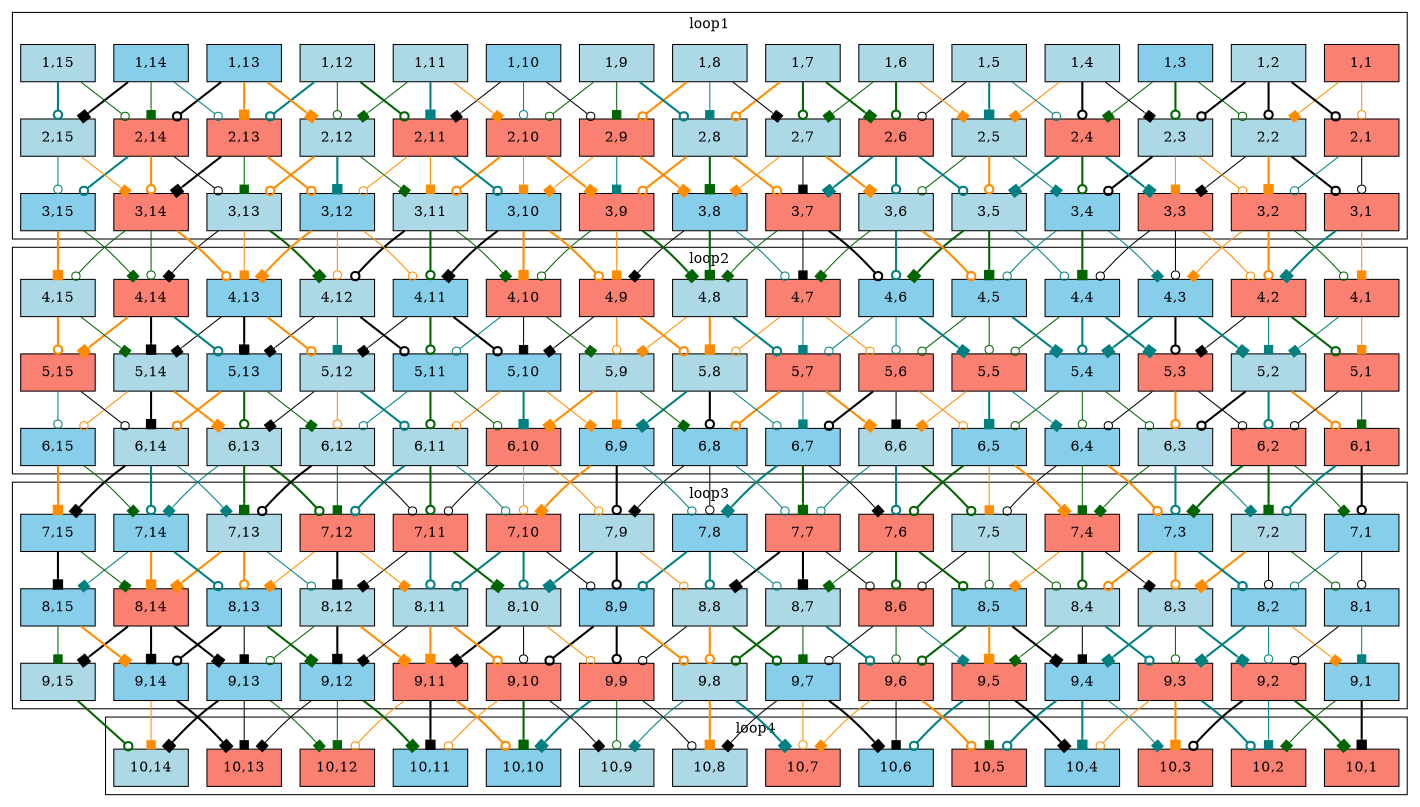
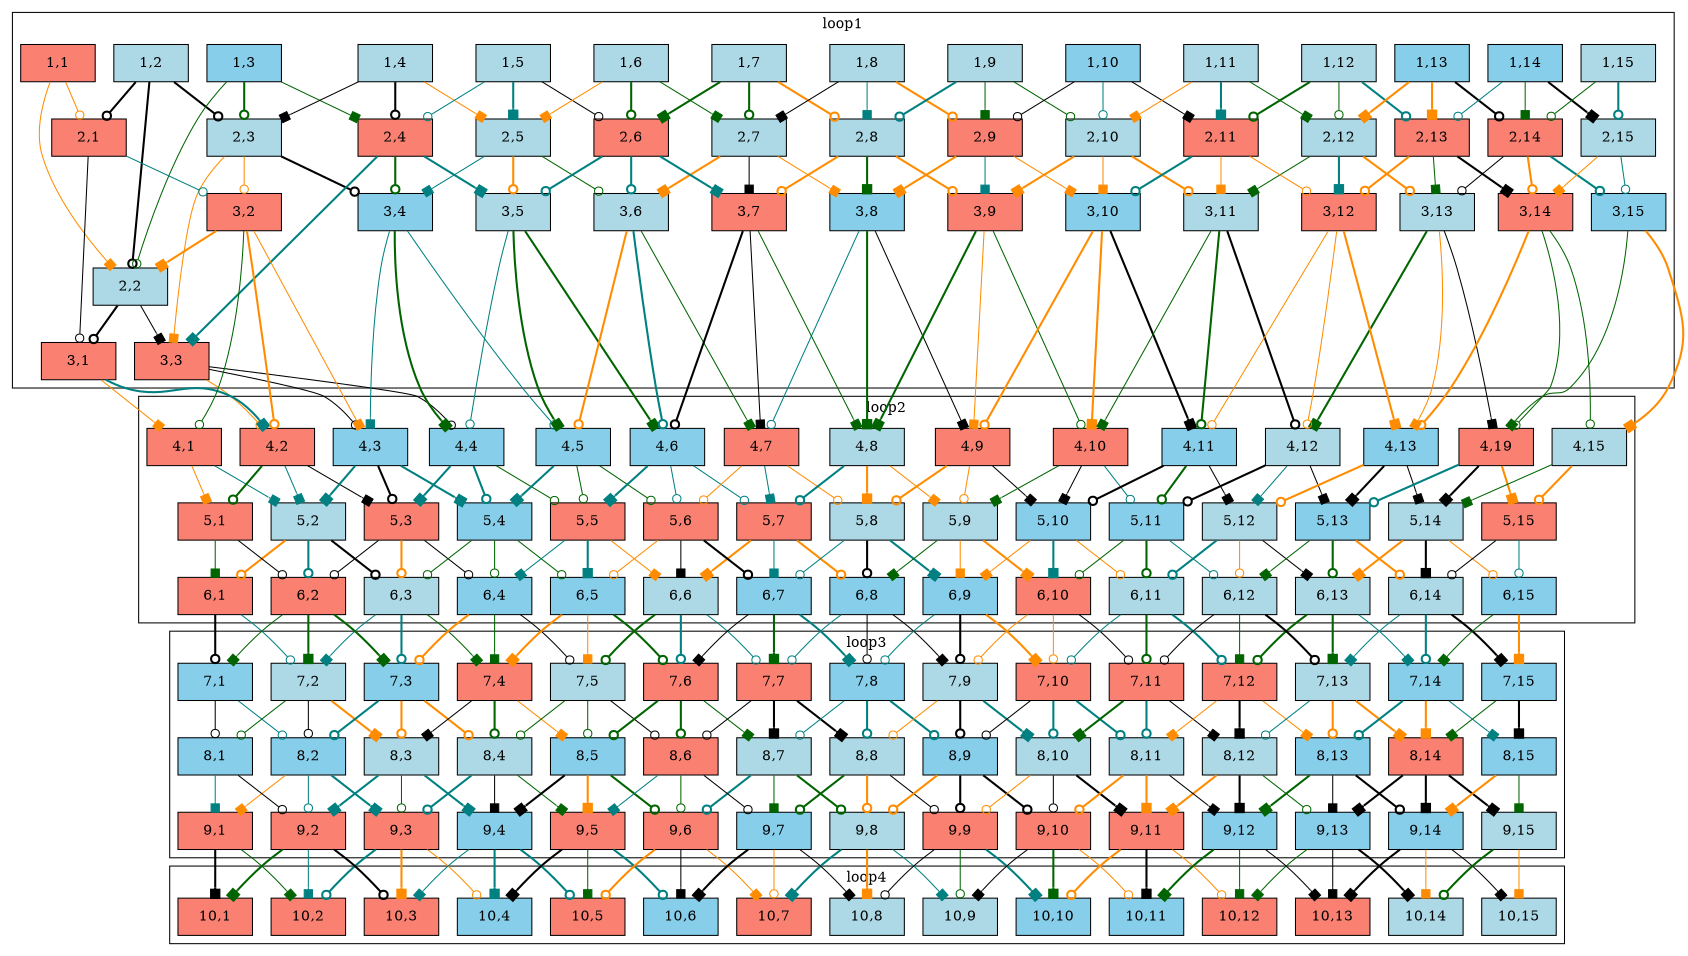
node "2,10": fillcolor salmon -> lightblue
edge "2,2" -> "3,2": reversed
node "3,12": fillcolor skyblue -> salmon
node "4,14": label "4,14" -> "4,19"
edge "6,1" -> "7,2": style bold -> solid
node "9,1": fillcolor skyblue -> salmon
node "10,15": added
